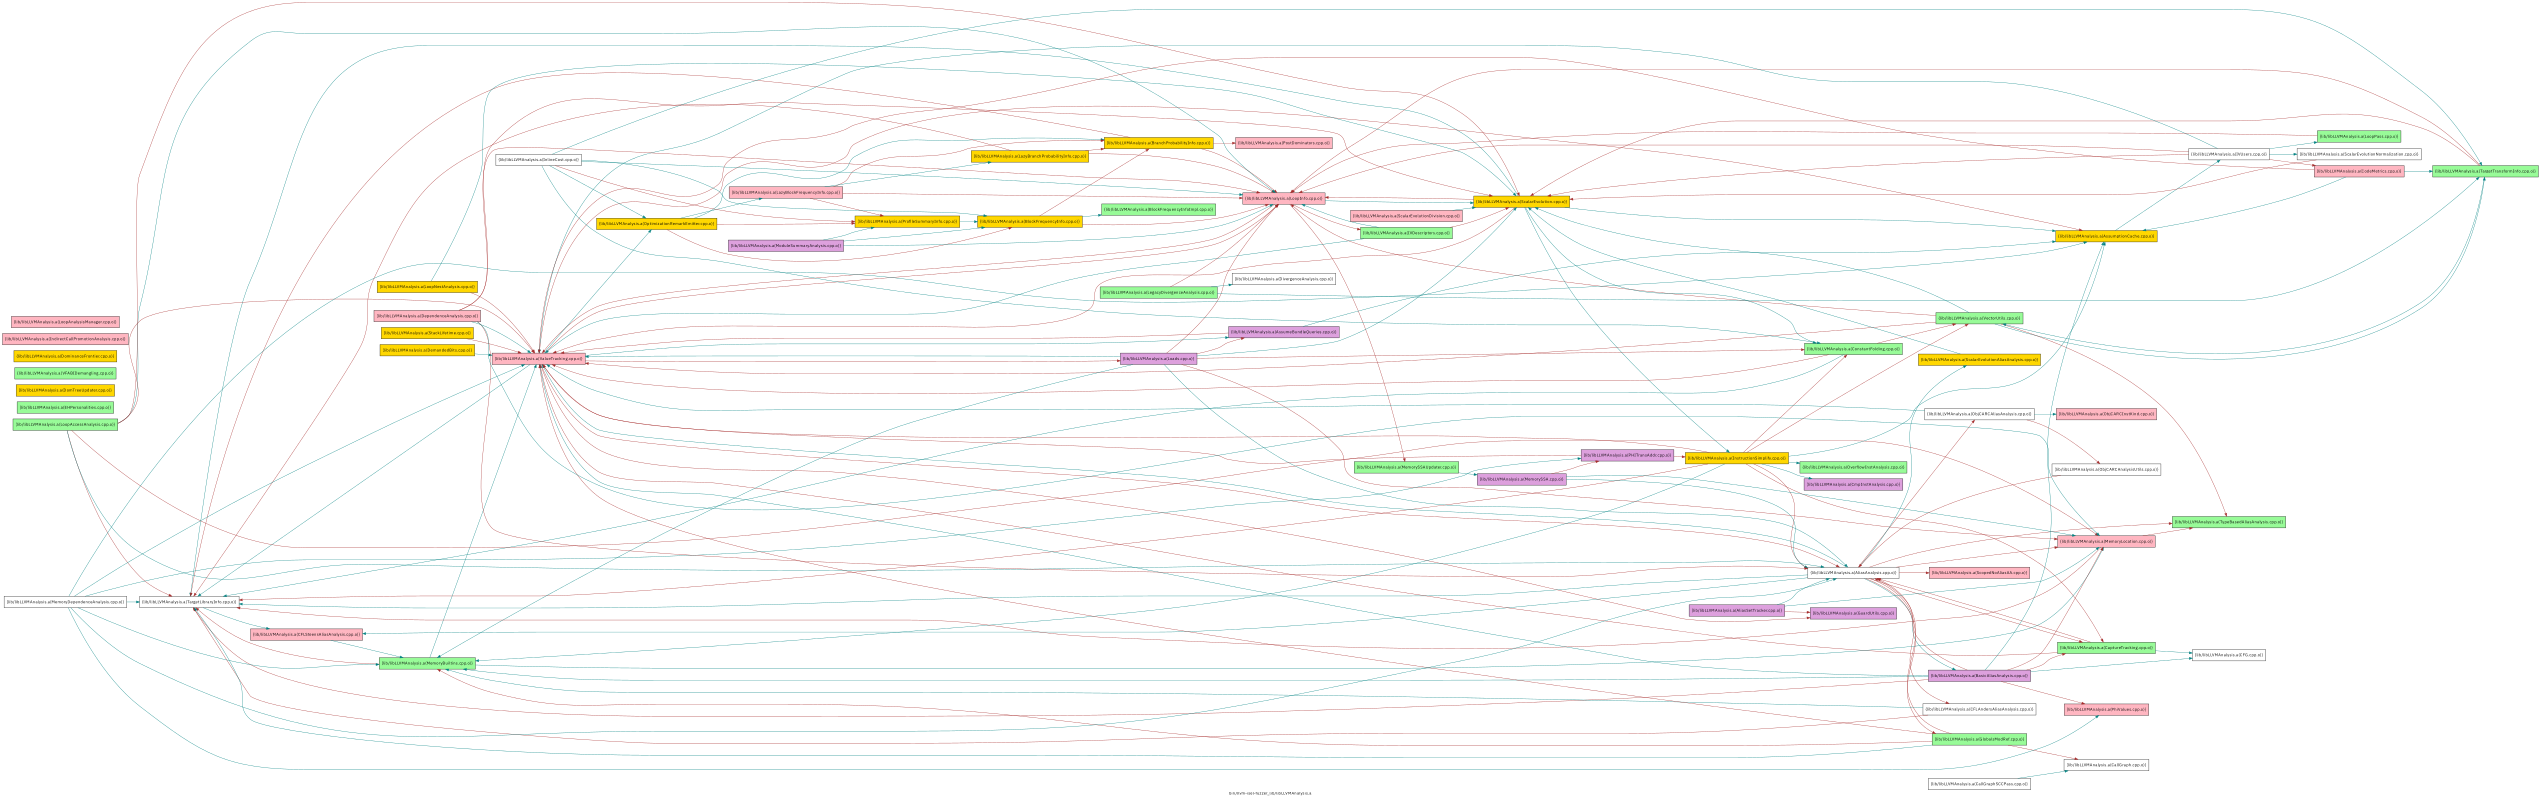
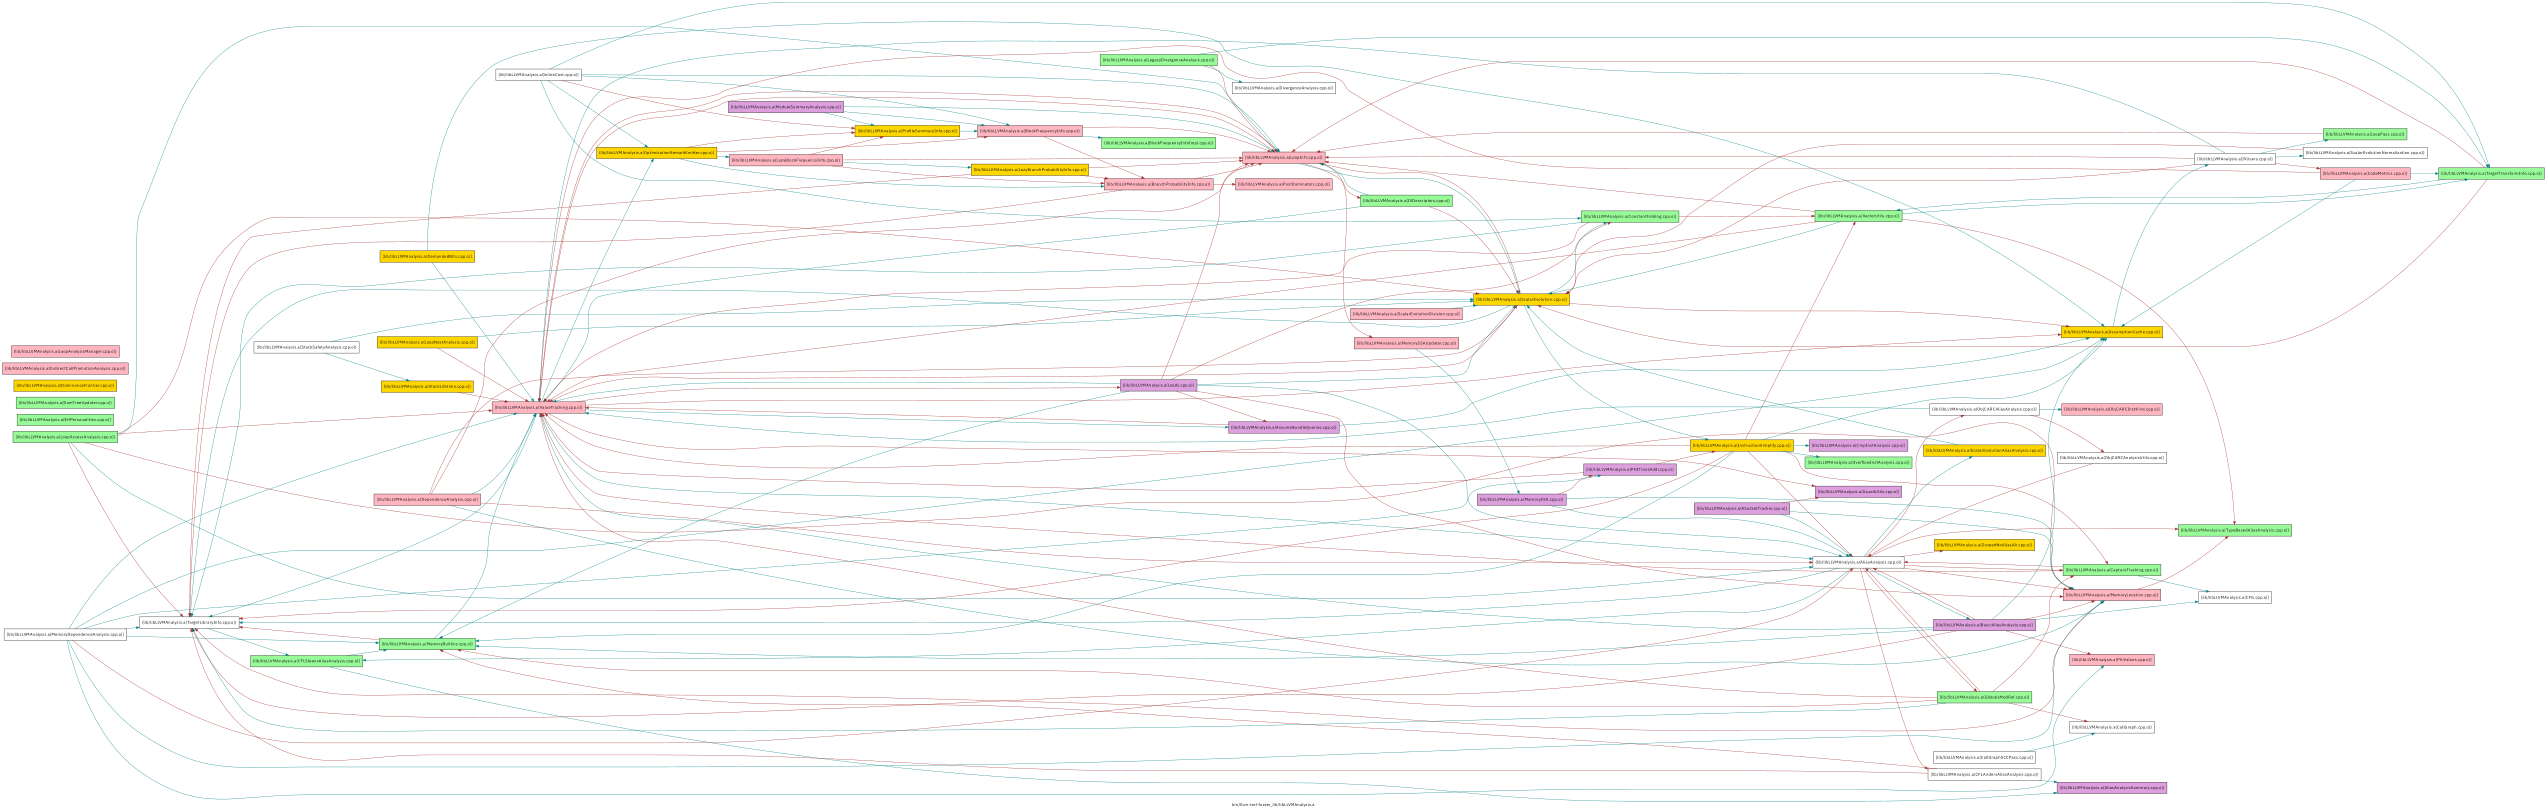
edge "{lib/libLLVMAnalysis.a(DemandedBits.cpp.o)}" -> "{lib/libLLVMAnalysis.a(AssumptionCache.cpp.o)}": added
node "{lib/libLLVMAnalysis.a(BranchProbabilityInfo.cpp.o)}": fillcolor gold -> lightpink
edge "{lib/libLLVMAnalysis.a(ScalarEvolution.cpp.o)}" -> "{lib/libLLVMAnalysis.a(AssumptionCache.cpp.o)}": color teal -> brown
node "{lib/libLLVMAnalysis.a(BlockFrequencyInfo.cpp.o)}": fillcolor gold -> lightpink
node "{lib/libLLVMAnalysis.a(StackSafetyAnalysis.cpp.o)}": added
node "{lib/libLLVMAnalysis.a(VFABIDemangling.cpp.o)}": removed
node "{lib/libLLVMAnalysis.a(DomTreeUpdater.cpp.o)}": fillcolor gold -> palegreen
edge "{lib/libLLVMAnalysis.a(InstructionSimplify.cpp.o)}" -> "{lib/libLLVMAnalysis.a(ConstantFolding.cpp.o)}": removed
node "{lib/libLLVMAnalysis.a(MemorySSAUpdater.cpp.o)}": fillcolor palegreen -> lightpink
edge "{lib/libLLVMAnalysis.a(AliasAnalysis.cpp.o)}" -> "{lib/libLLVMAnalysis.a(ValueTracking.cpp.o)}": removed
edge "{lib/libLLVMAnalysis.a(ValueTracking.cpp.o)}" -> "{lib/libLLVMAnalysis.a(AliasAnalysis.cpp.o)}": color brown -> teal
node "{lib/libLLVMAnalysis.a(ScopedNoAliasAA.cpp.o)}": fillcolor lightpink -> gold
node "{lib/libLLVMAnalysis.a(CFLSteensAliasAnalysis.cpp.o)}": fillcolor lightpink -> palegreen
edge "{lib/libLLVMAnalysis.a(BasicAliasAnalysis.cpp.o)}" -> "{lib/libLLVMAnalysis.a(CaptureTracking.cpp.o)}": now "{lib/libLLVMAnalysis.a(GlobalsModRef.cpp.o)}" -> "{lib/libLLVMAnalysis.a(CaptureTracking.cpp.o)}"
edge "{lib/libLLVMAnalysis.a(MemoryBuiltins.cpp.o)}" -> "{lib/libLLVMAnalysis.a(MemoryLocation.cpp.o)}": now "{lib/libLLVMAnalysis.a(MemoryDependenceAnalysis.cpp.o)}" -> "{lib/libLLVMAnalysis.a(MemoryLocation.cpp.o)}"
edge "{lib/libLLVMAnalysis.a(CFLAndersAliasAnalysis.cpp.o)}" -> "{lib/libLLVMAnalysis.a(MemoryBuiltins.cpp.o)}": color teal -> brown
edge "{lib/libLLVMAnalysis.a(MemoryDependenceAnalysis.cpp.o)}" -> "{lib/libLLVMAnalysis.a(AliasAnalysis.cpp.o)}": color teal -> brown
node "{lib/libLLVMAnalysis.a(AliasAnalysisSummary.cpp.o)}": added
